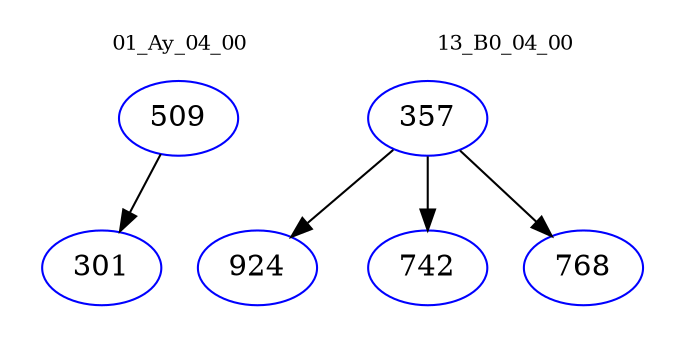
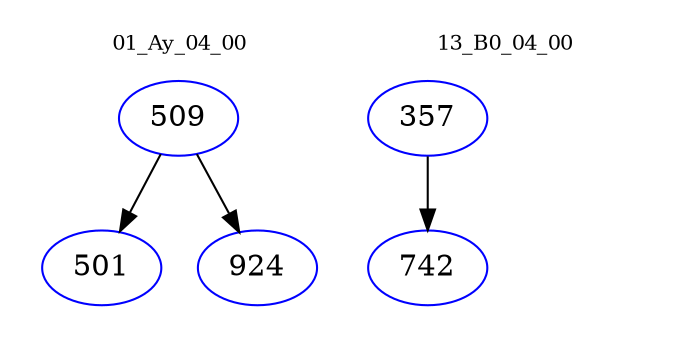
edge "357" -> "924": now "509" -> "924"
node "301": label "301" -> "501"
node "768": removed
